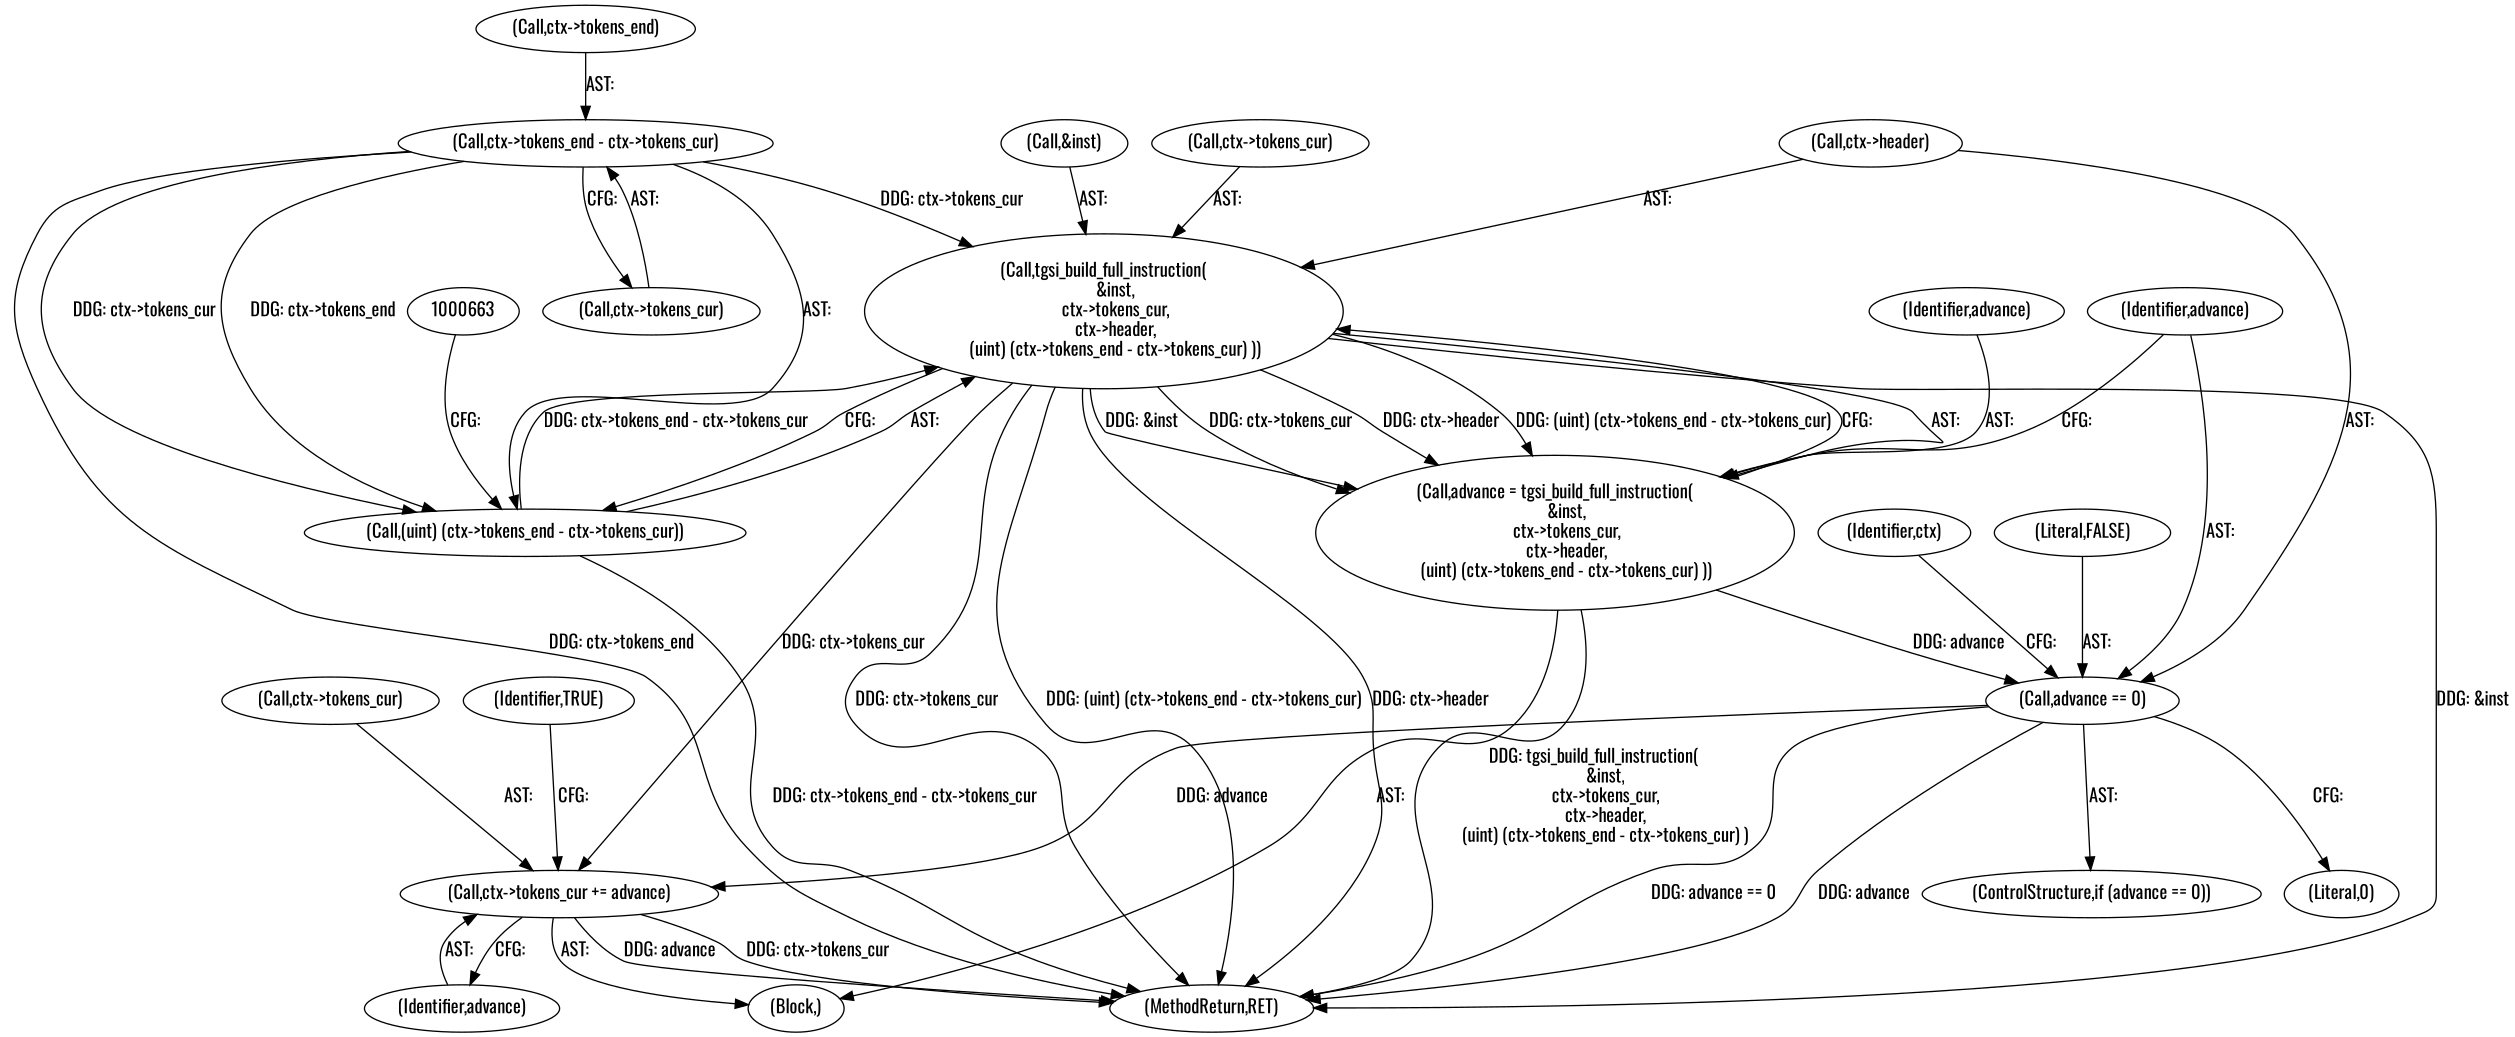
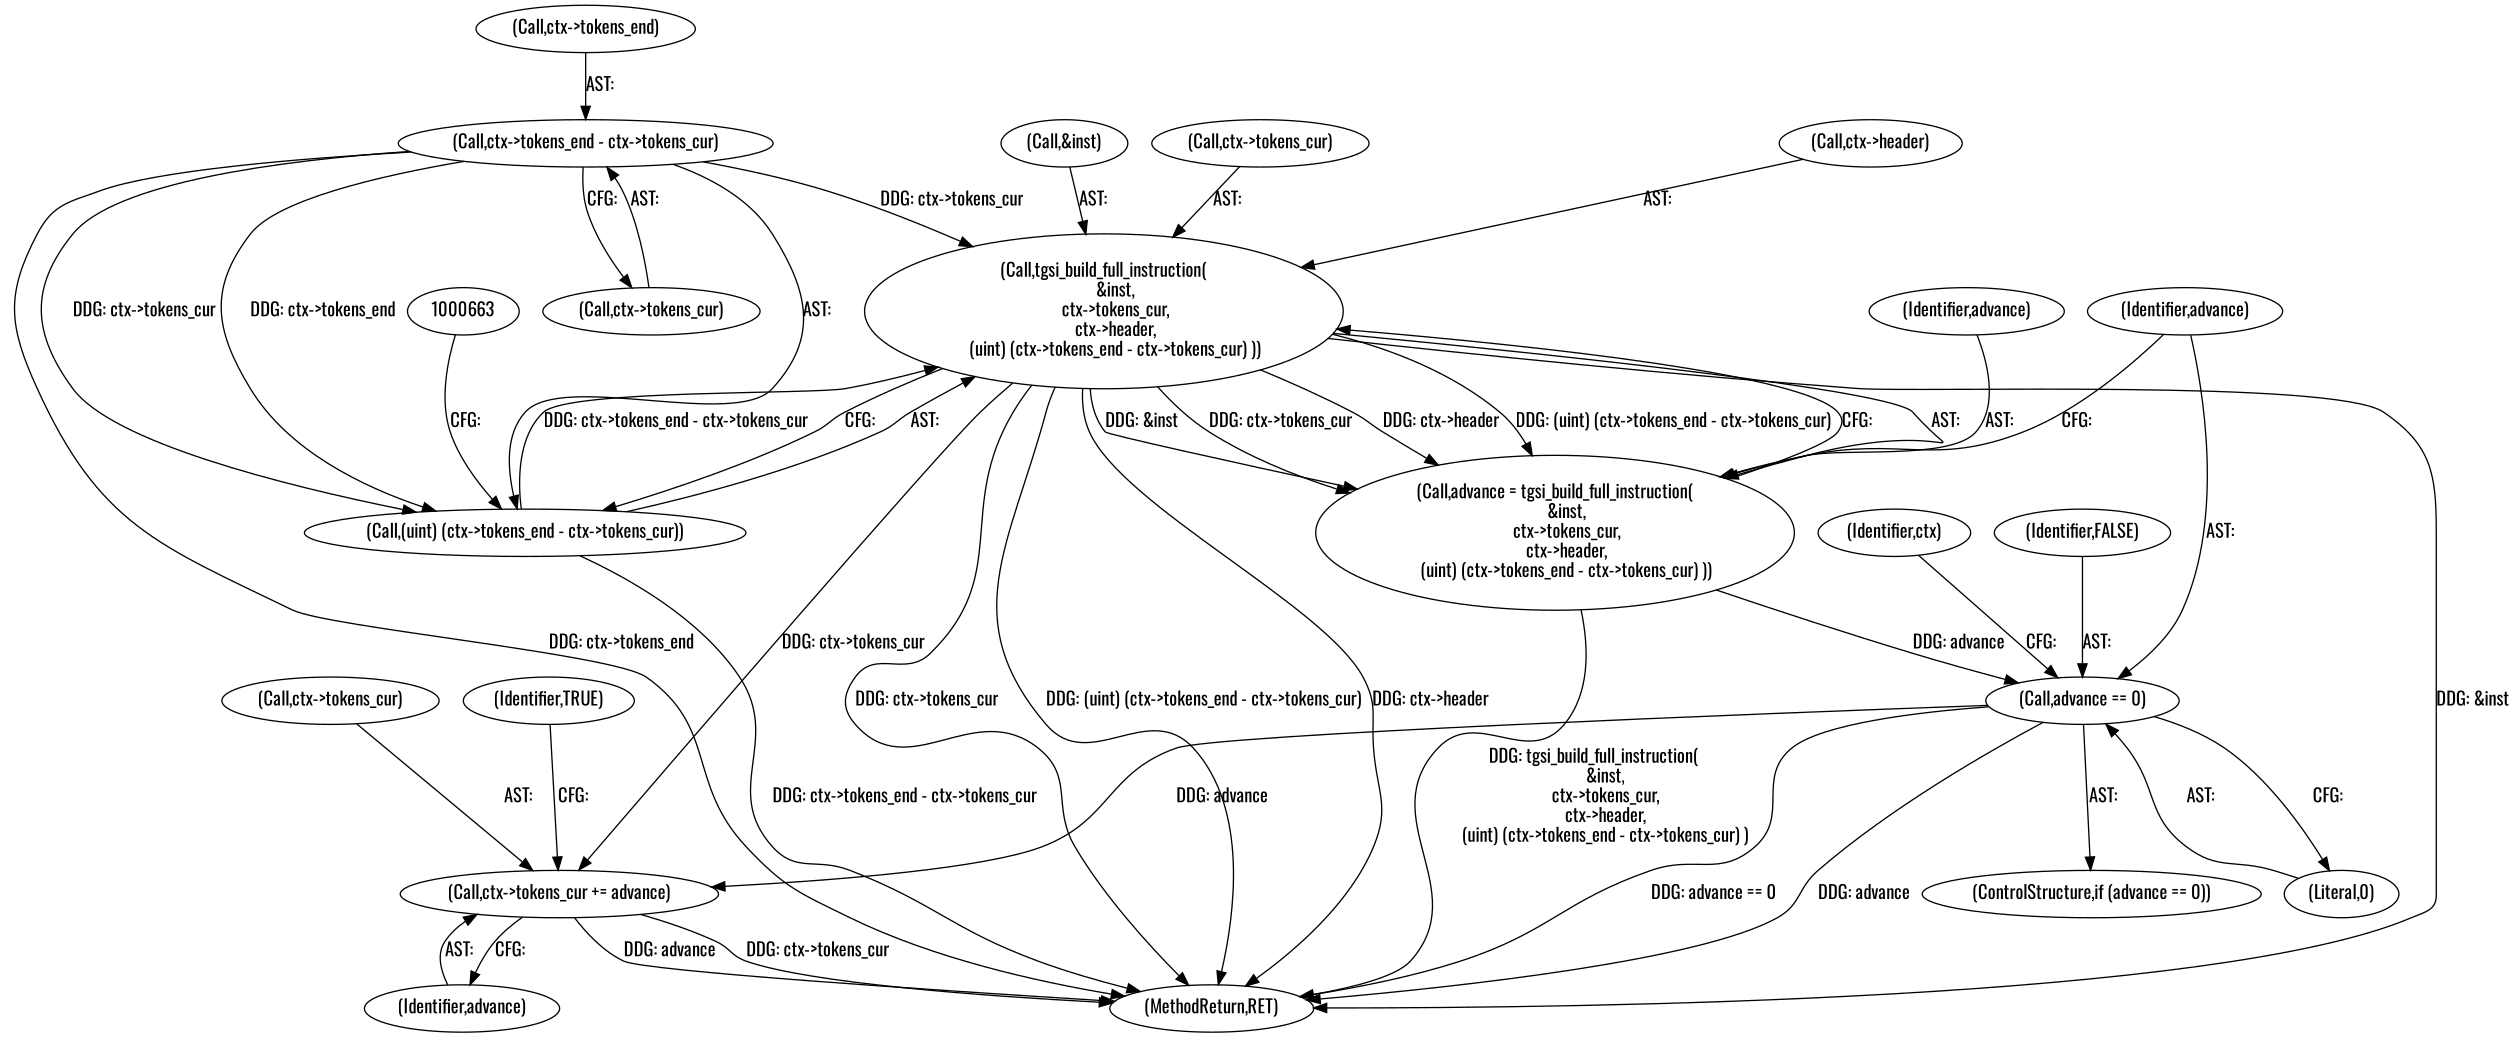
edge "(Call,ctx->header)" -> "(Call,advance == 0)": now "(Literal,0)" -> "(Call,advance == 0)"
node "(Literal,FALSE)": label "(Literal,FALSE)" -> "(Identifier,FALSE)"
node "(Block,)": removed
